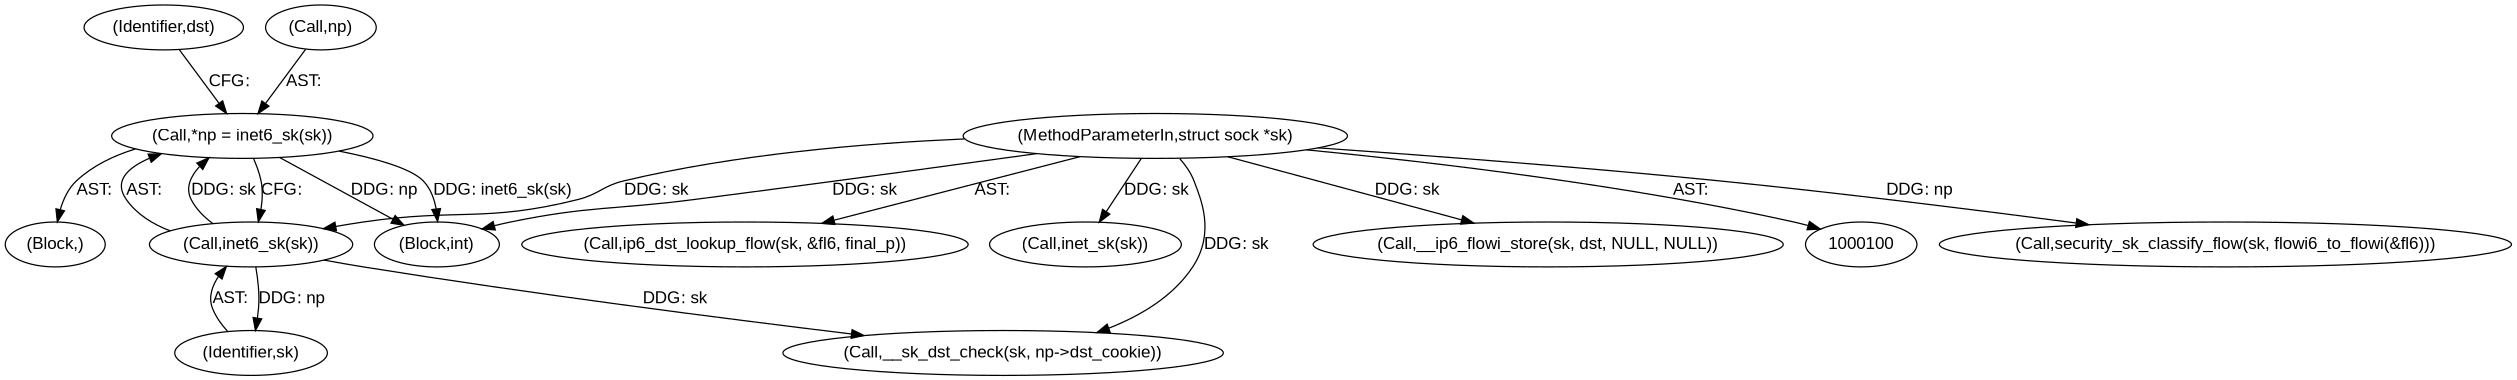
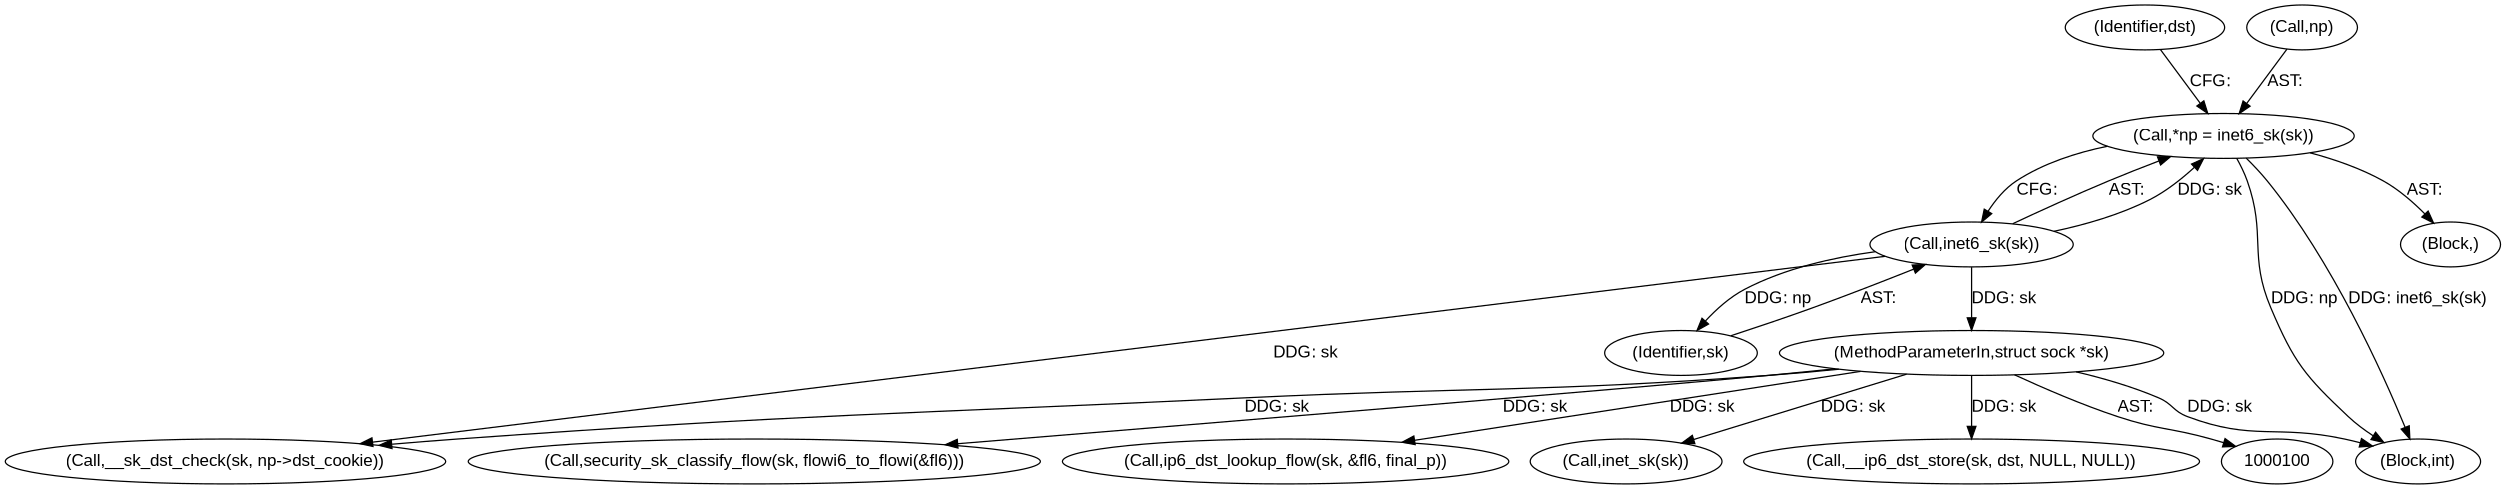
edge "(MethodParameterIn,struct sock *sk)" -> "(Call,inet6_sk(sk))": reversed
edge "(MethodParameterIn,struct sock *sk)" -> "(Call,ip6_dst_lookup_flow(sk, &fl6, final_p))": label "AST: " -> "DDG: sk"
edge "(MethodParameterIn,struct sock *sk)" -> "(Call,security_sk_classify_flow(sk, flowi6_to_flowi(&fl6)))": label "DDG: np" -> "DDG: sk"
node "(Call,__ip6_flowi_store(sk, dst, NULL, NULL))": label "(Call,__ip6_flowi_store(sk, dst, NULL, NULL))" -> "(Call,__ip6_dst_store(sk, dst, NULL, NULL))"
